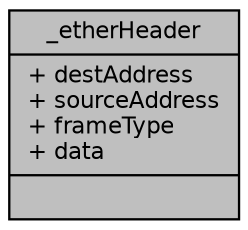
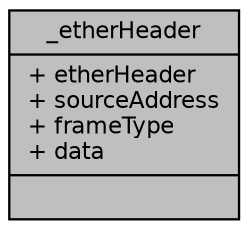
node "_etherHeader": text "+ destAddress" -> "+ etherHeader"
